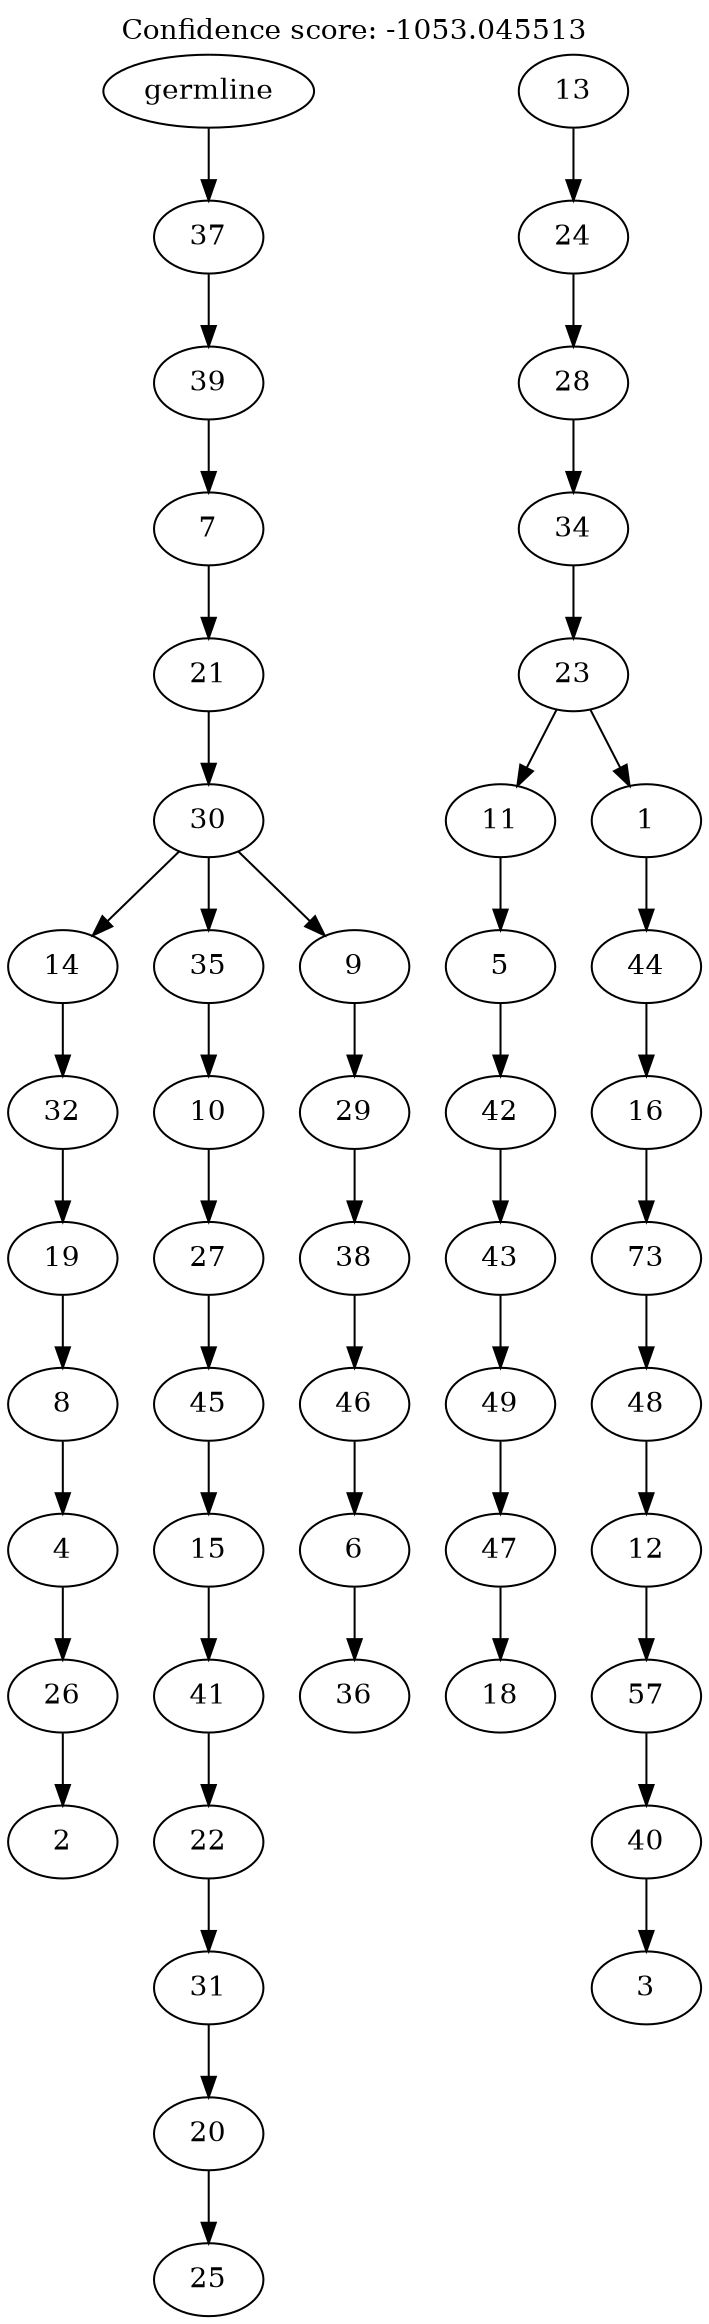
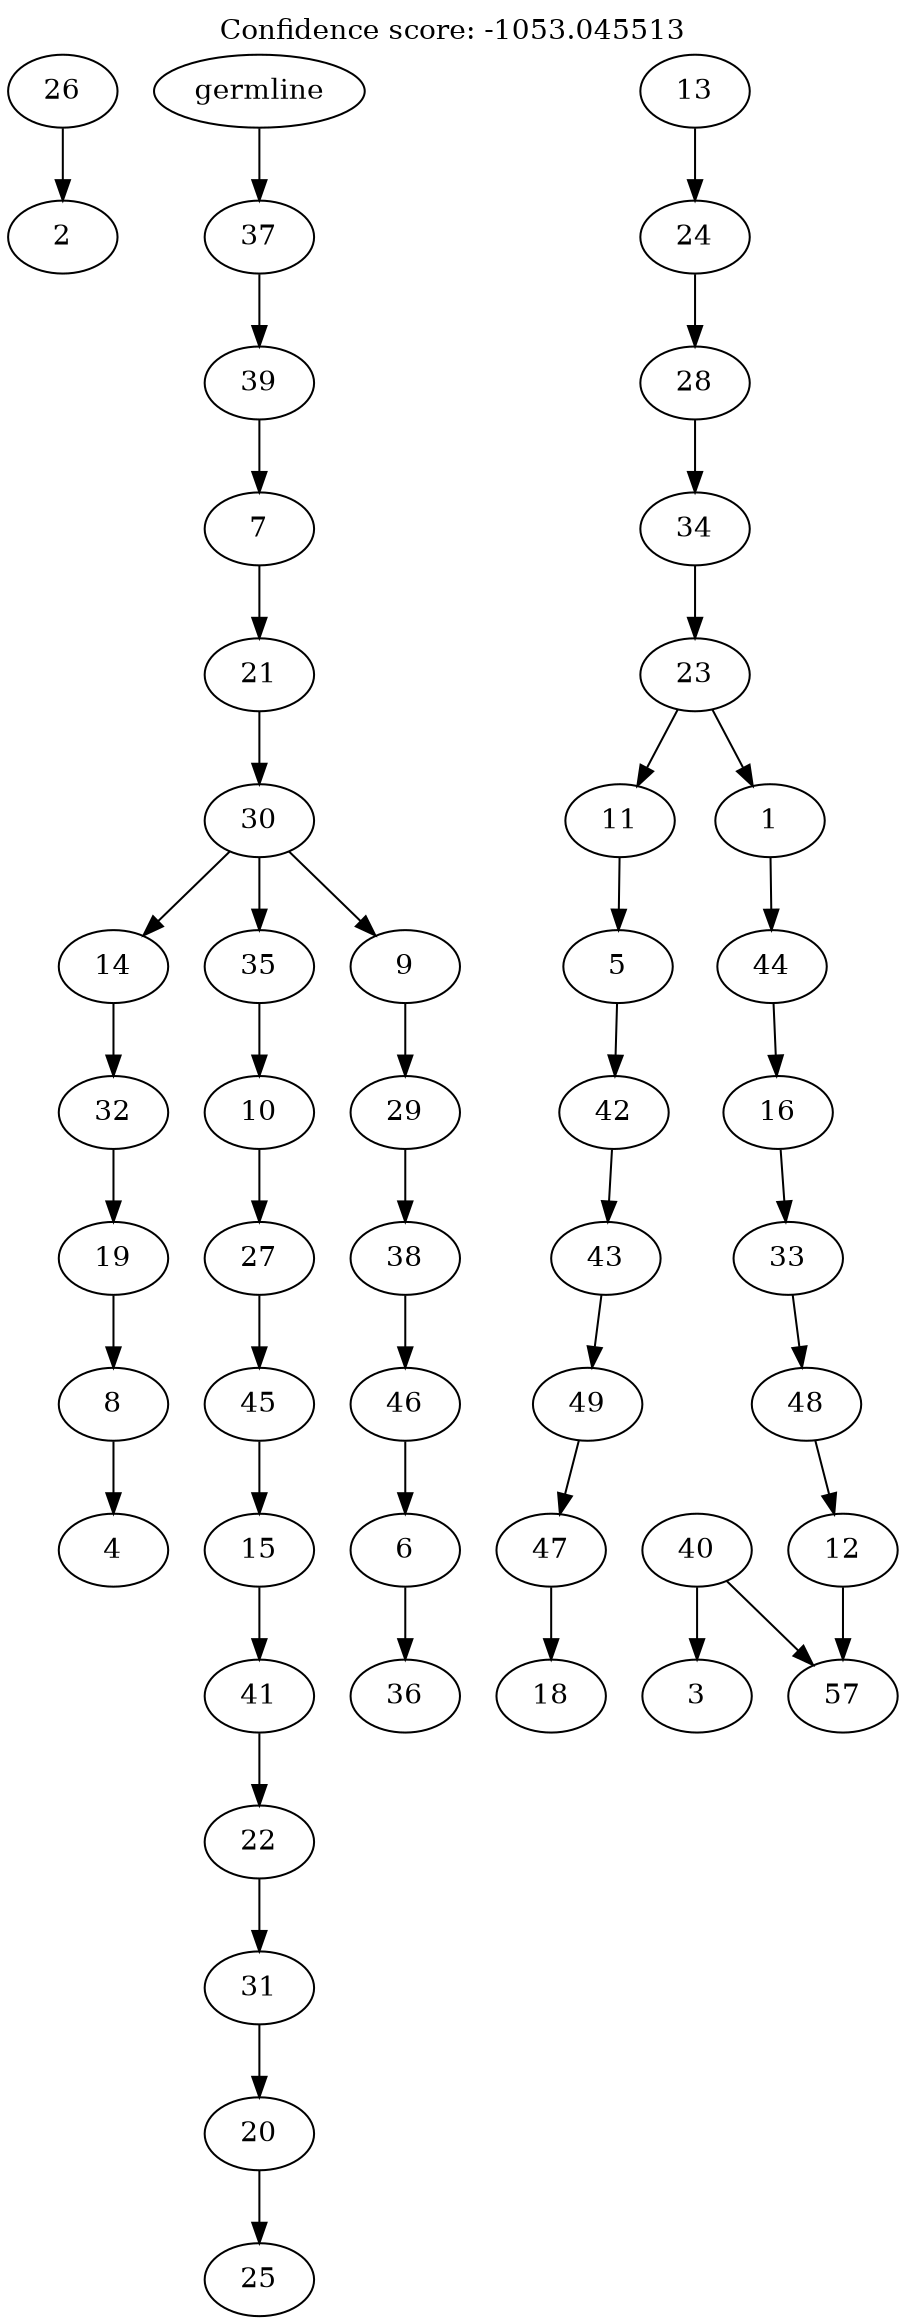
node "73": label "73" -> "33"
edge "4" -> "26": removed
edge "57" -> "40": reversed
